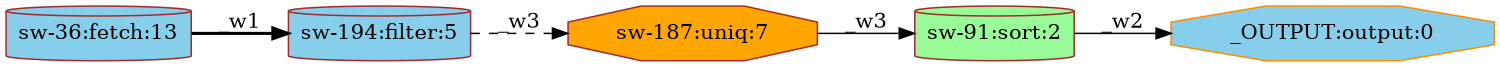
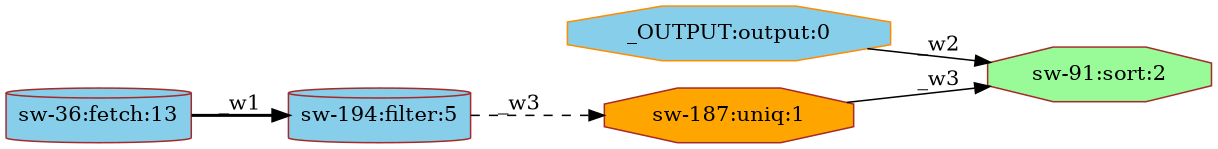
node "sw-187:uniq:7": label "sw-187:uniq:7" -> "sw-187:uniq:1"
node "sw-91:sort:2": shape cylinder -> octagon
edge "sw-91:sort:2" -> "_OUTPUT:output:0": reversed
